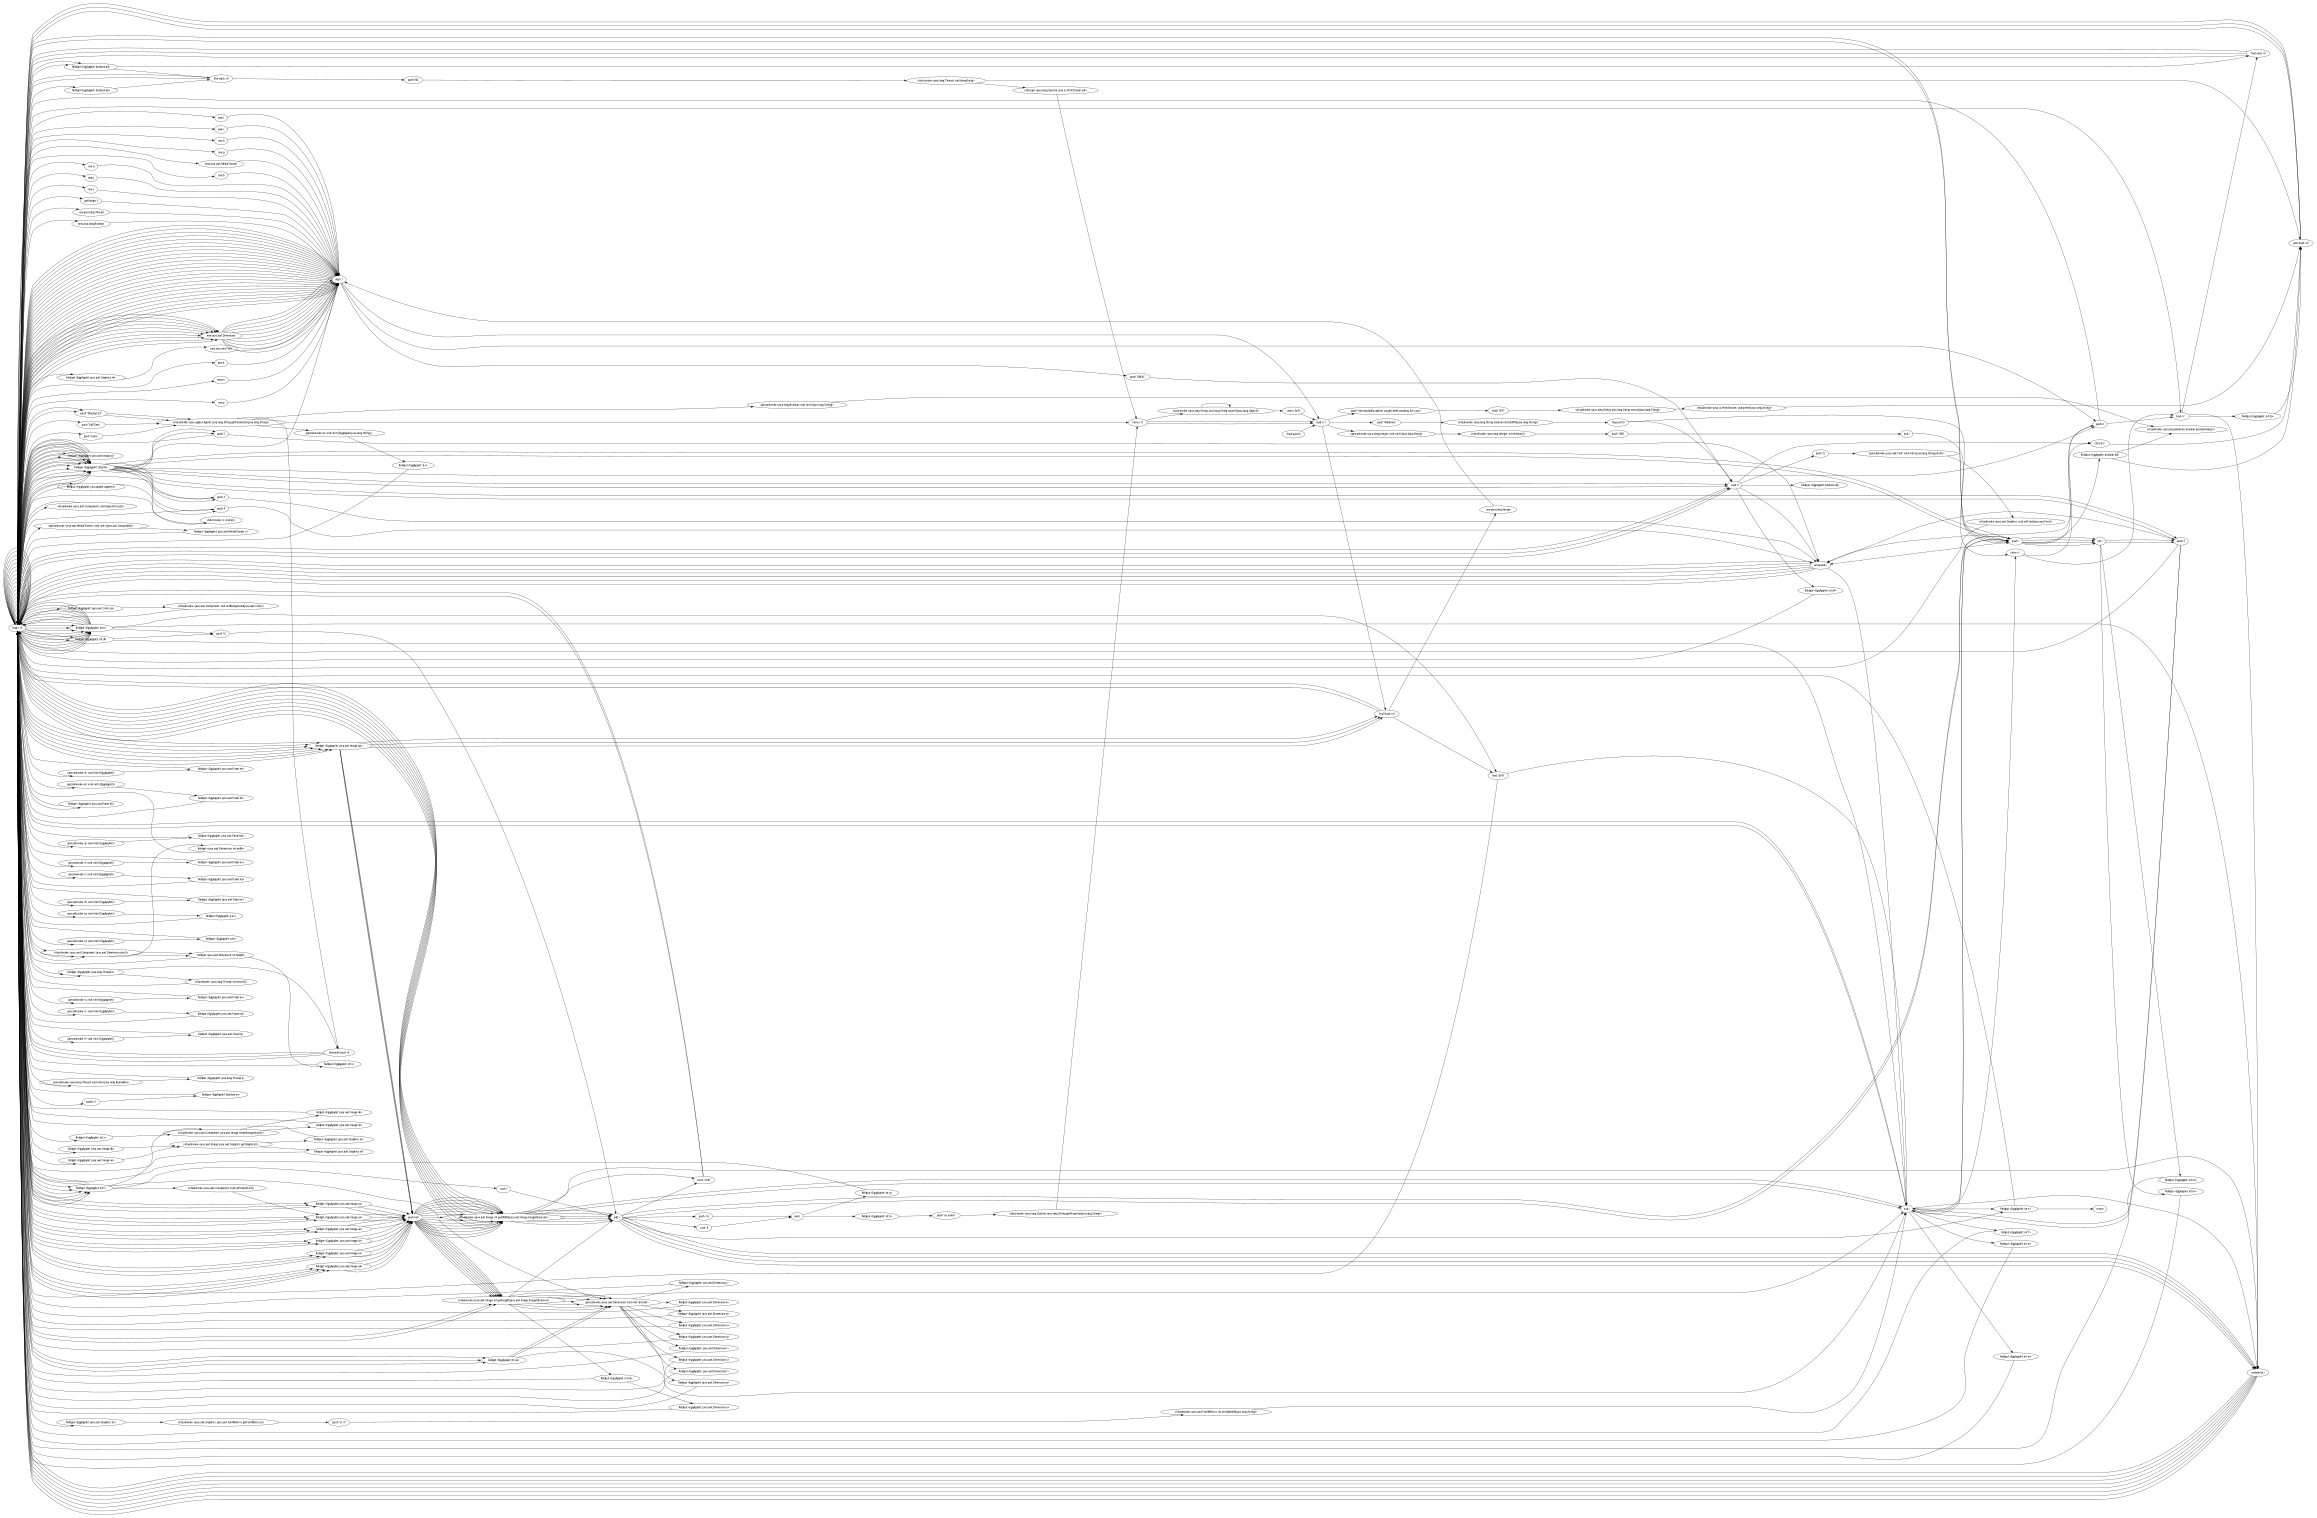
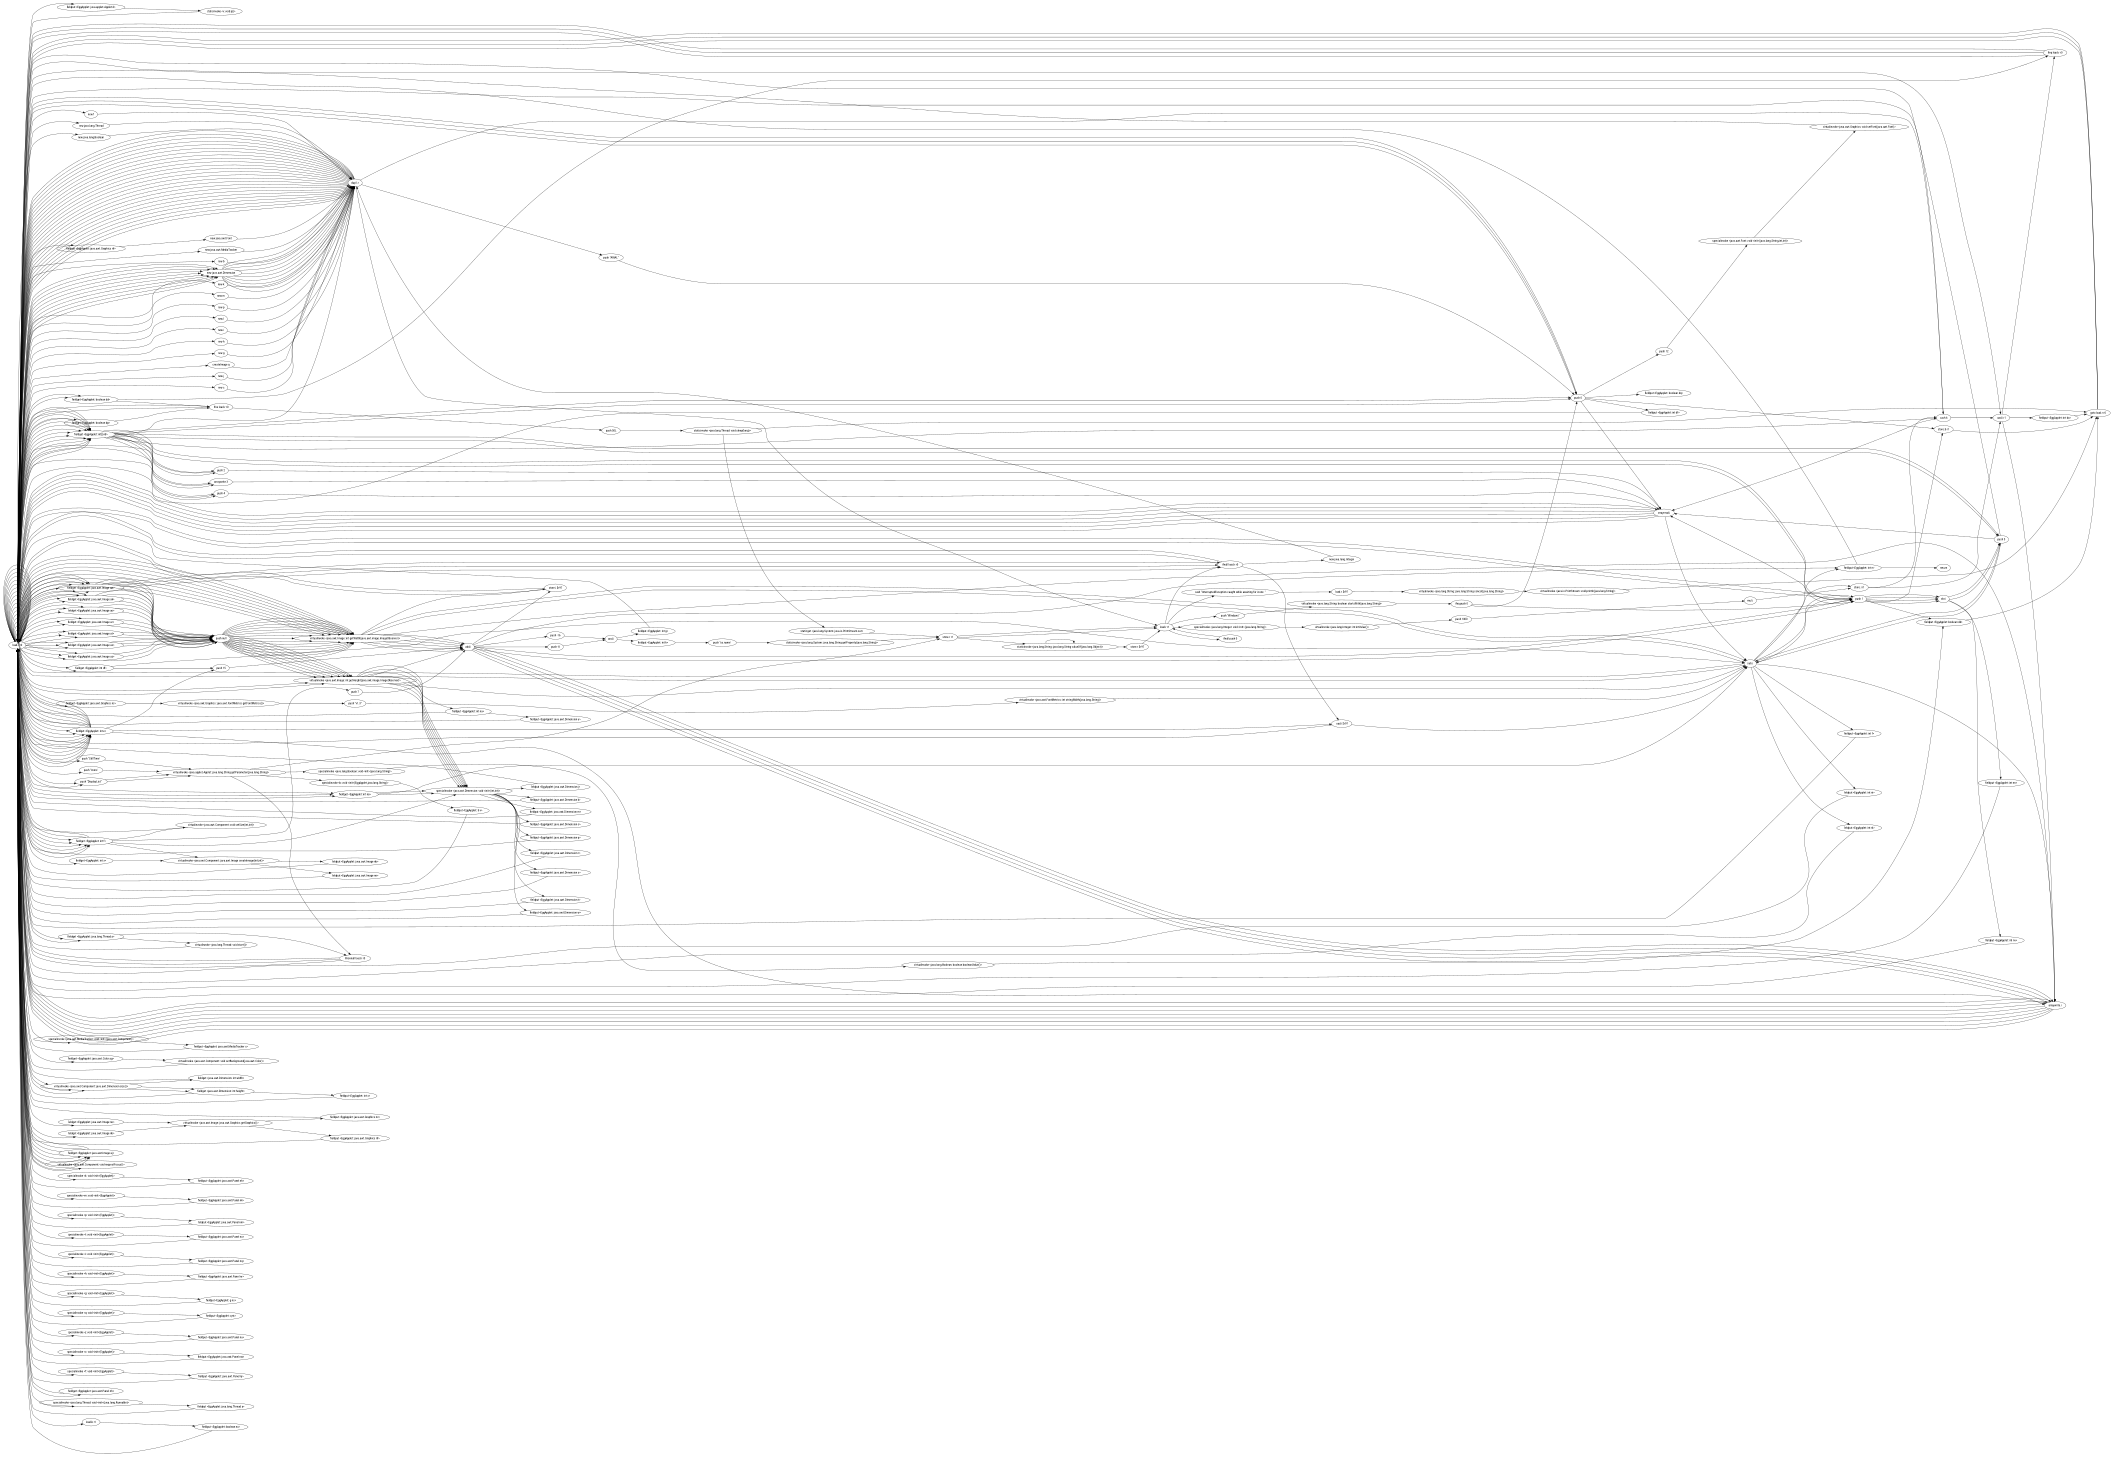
node "new q": label "new q" -> "createImage q"
node "getHeight f": label "getHeight f" -> "new f"
edge "fieldput <EggApplet: boolean dd>" -> "virtualinvoke <java.lang.Boolean: boolean booleanValue()>": reversed
node "push 3": label "push 3" -> "arraywrite 3"
edge "load.r r1" -> "ifnull push 0": added
edge "virtualinvoke <java.awt.Component: void setSize(int,int)>" -> "fieldget <EggApplet: java.awt.Image az>": now "virtualinvoke <java.awt.Component: void setSize(int,int)>" -> "load.r r0"
